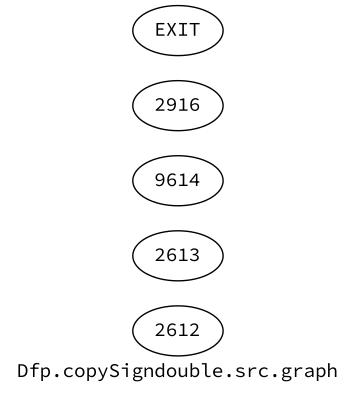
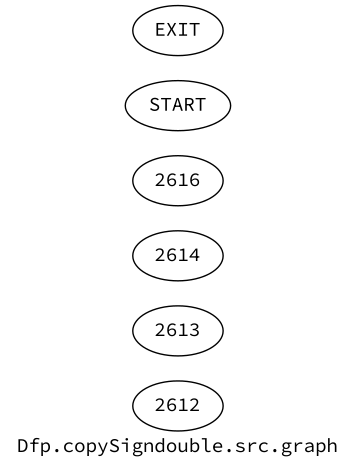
node "START": added
node "2916": label "2916" -> "2616"
node "9614": label "9614" -> "2614"
